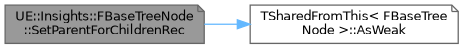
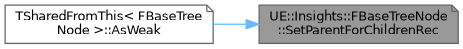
edge "UE::Insights::FBaseTreeNode ::SetParentForChildrenRec" -> "TSharedFromThis< FBaseTree Node >::AsWeak": reversed
